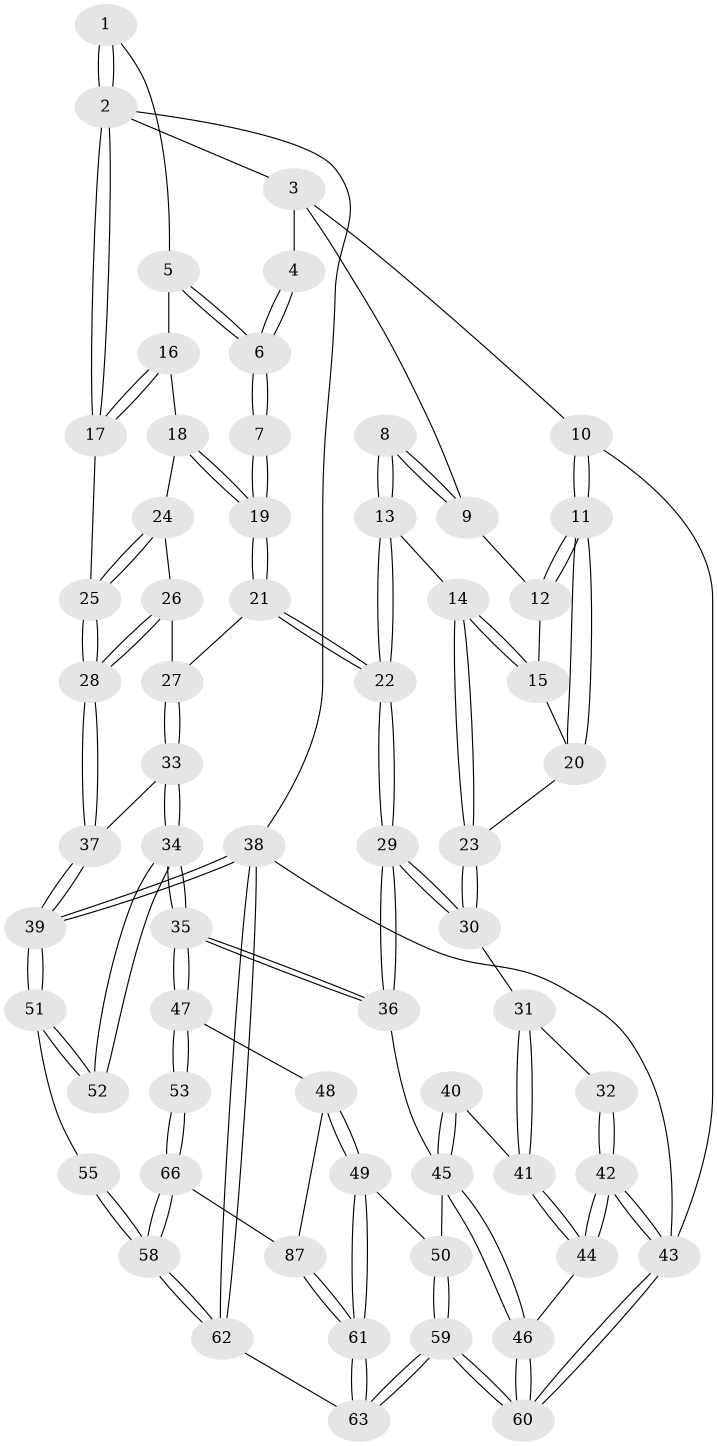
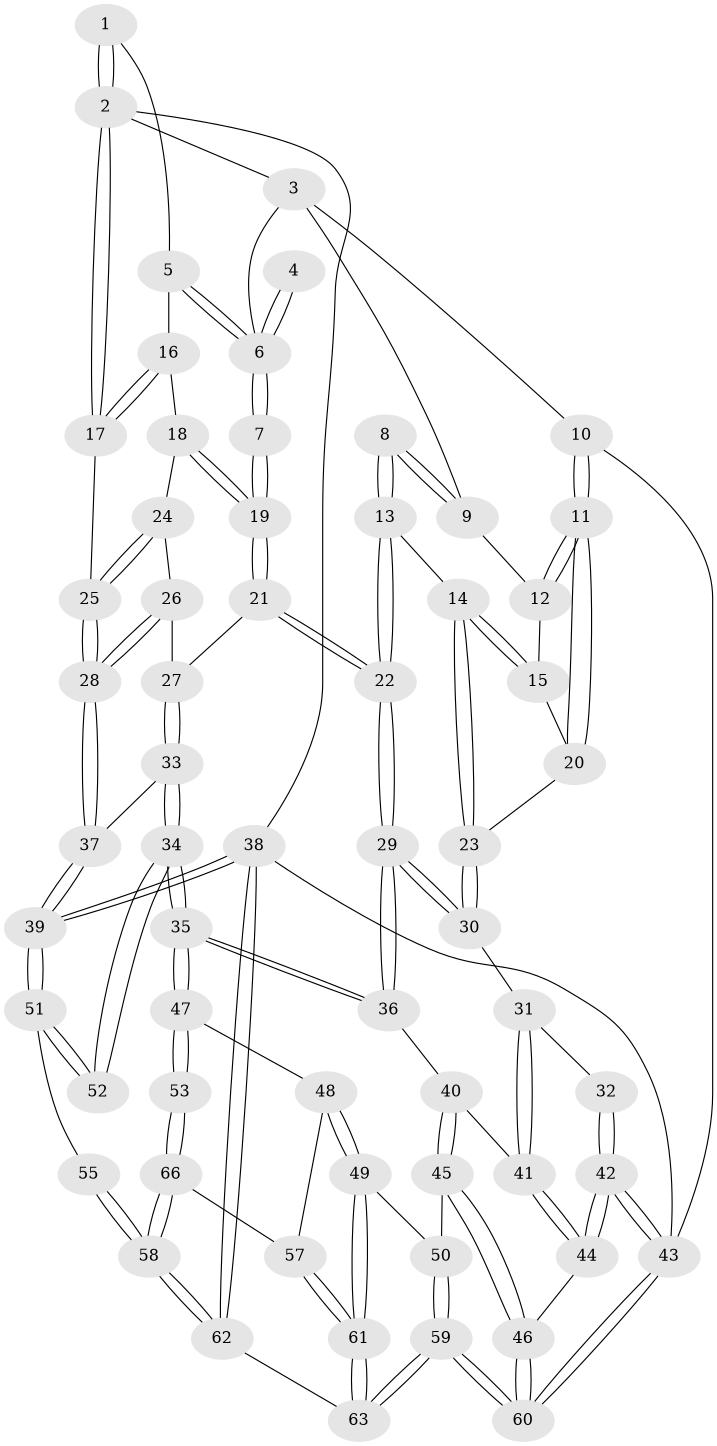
edge "3" -- "4": now "3" -- "6"
edge "36" -- "45": now "36" -- "40"
node "87": label "87" -> "57"
